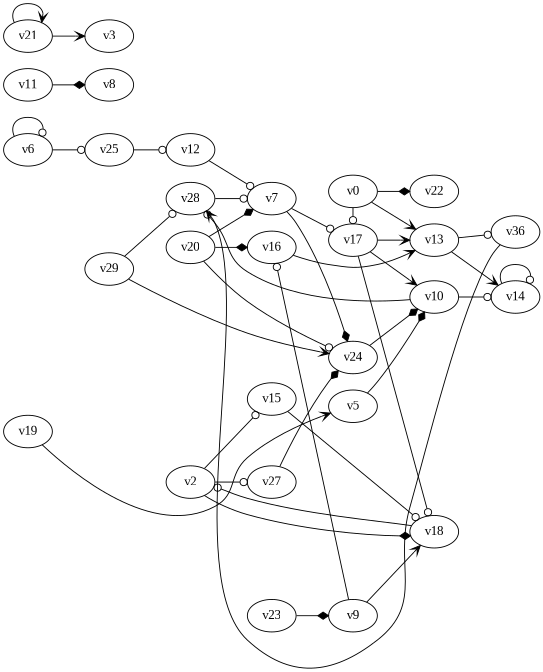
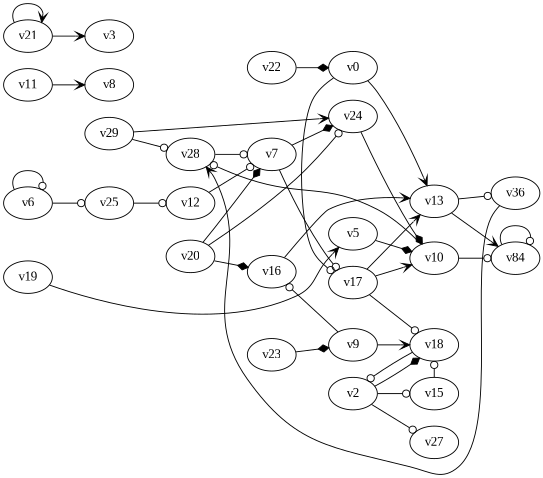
edge "v11" -> "v8": arrowhead diamond -> vee
edge "v0" -> "v22": reversed
node "v14": label "v14" -> "v84"
edge "v27" -> "v24": removed
